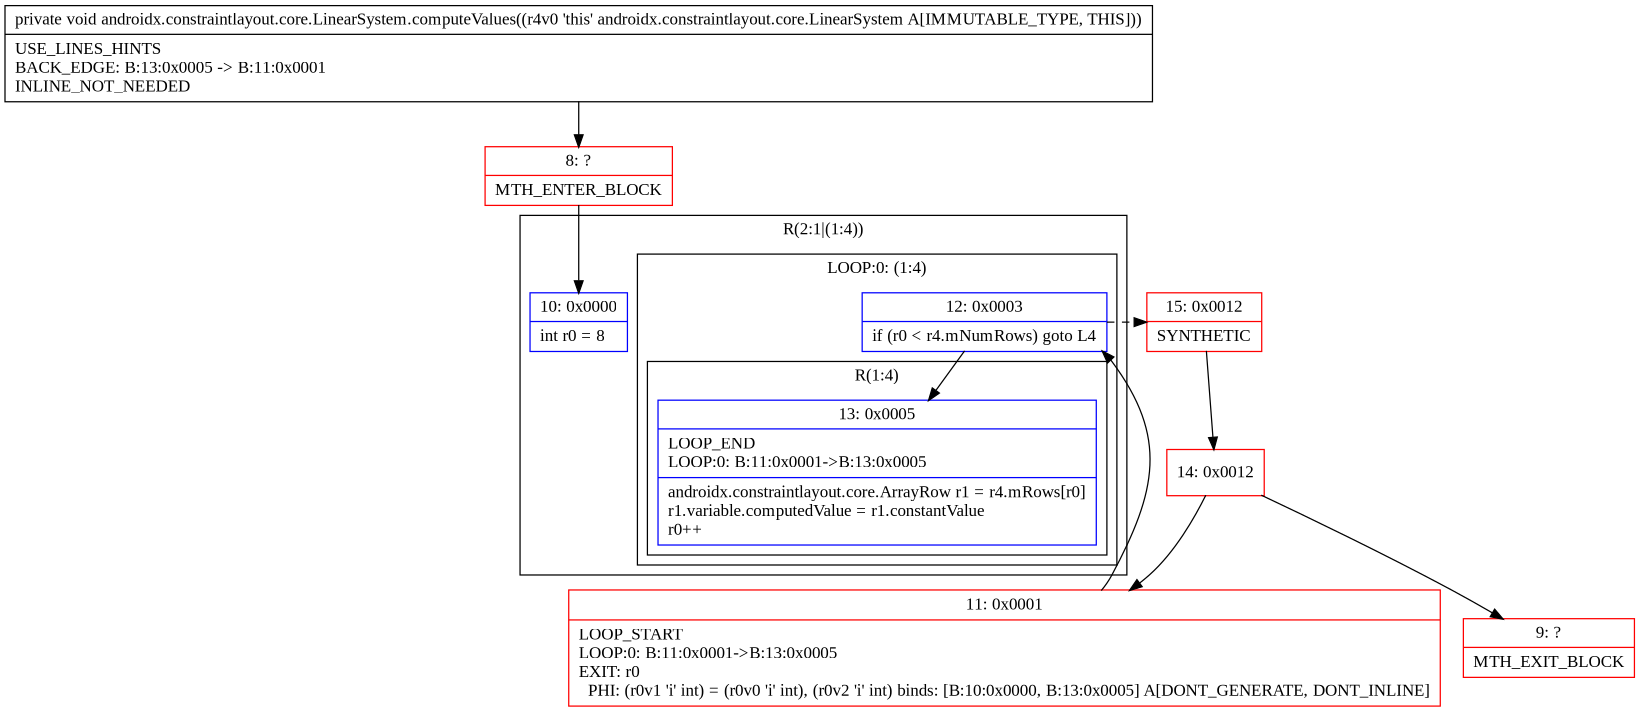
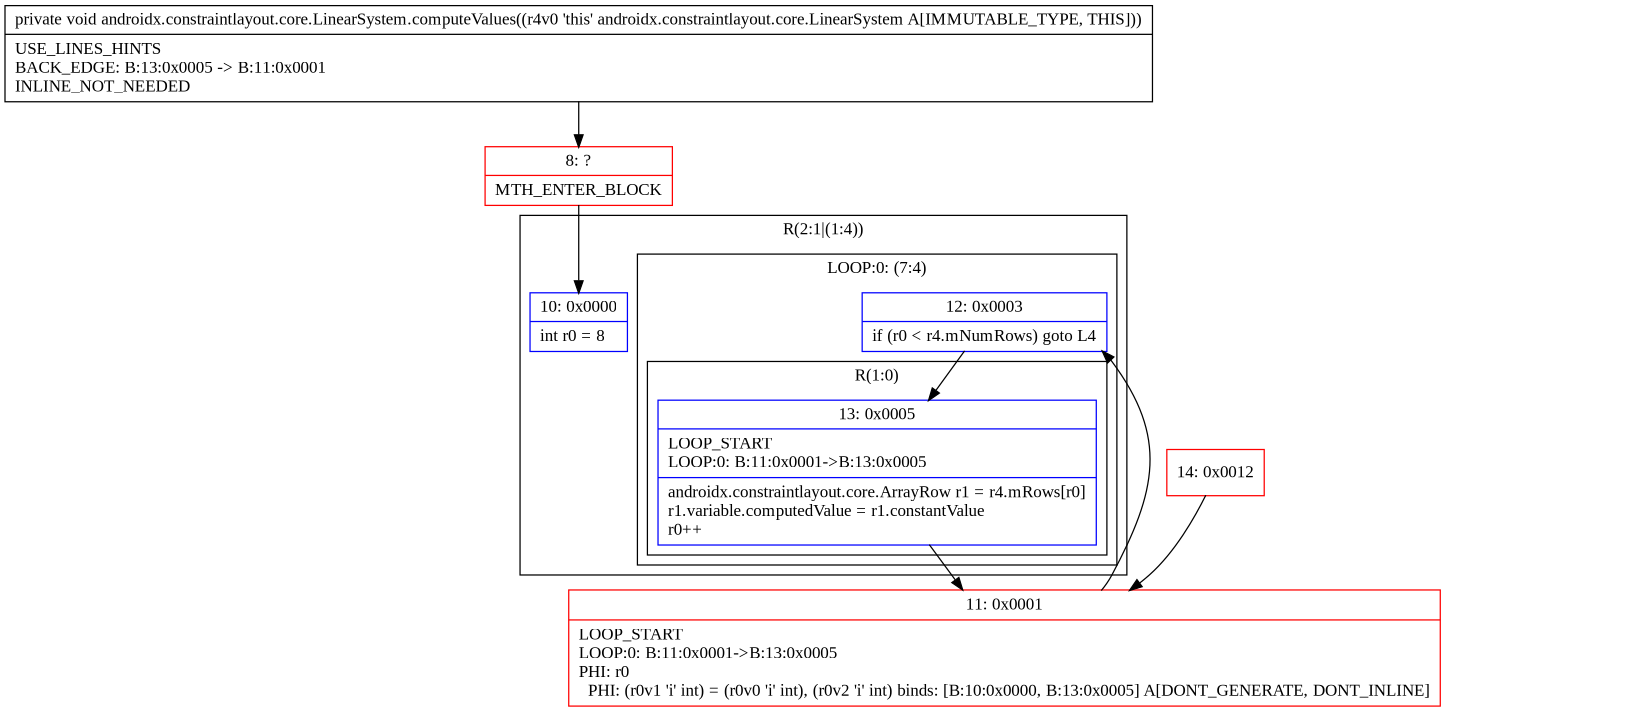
cluster "LOOP:0: (1:4)": label "LOOP:0: (1:4)" -> "LOOP:0: (7:4)"
node "15: 0x0012": removed
cluster "R(1:4)": label "R(1:4)" -> "R(1:0)"
node "13: 0x0005": text "LOOP_END" -> "LOOP_START"
edge "13: 0x0005" -> "11: 0x0001": added
node "9: ?": removed
node "11: 0x0001": text "EXIT: r0" -> "PHI: r0"
